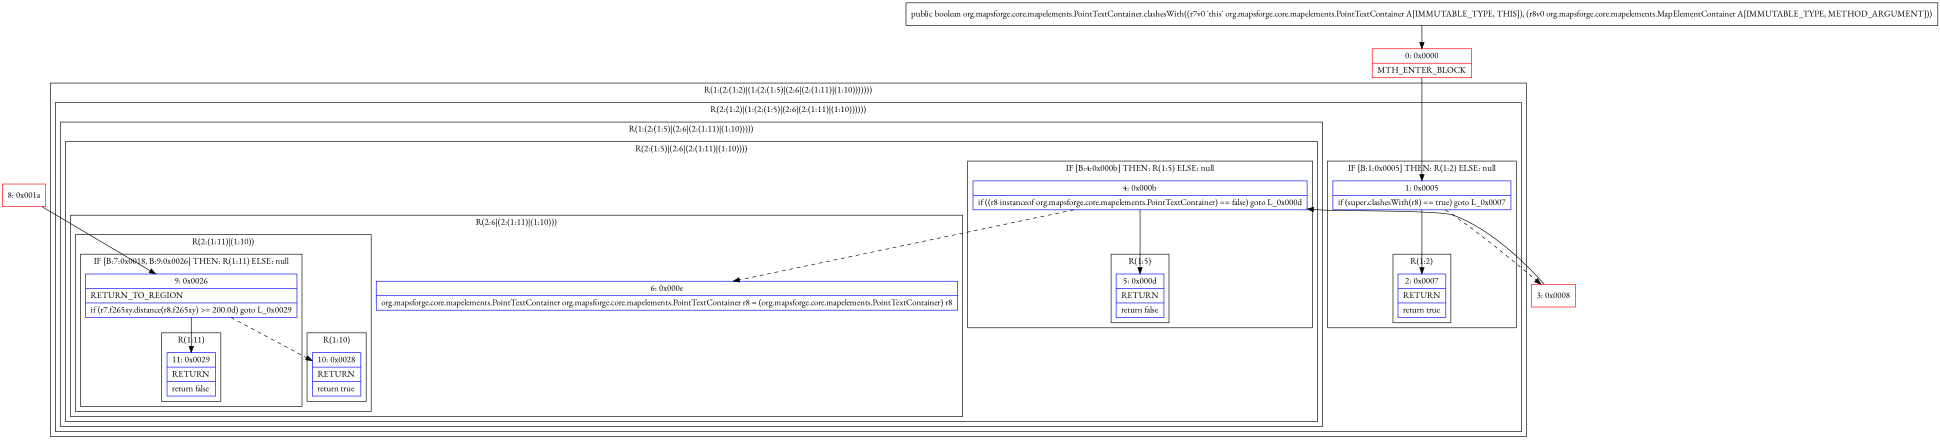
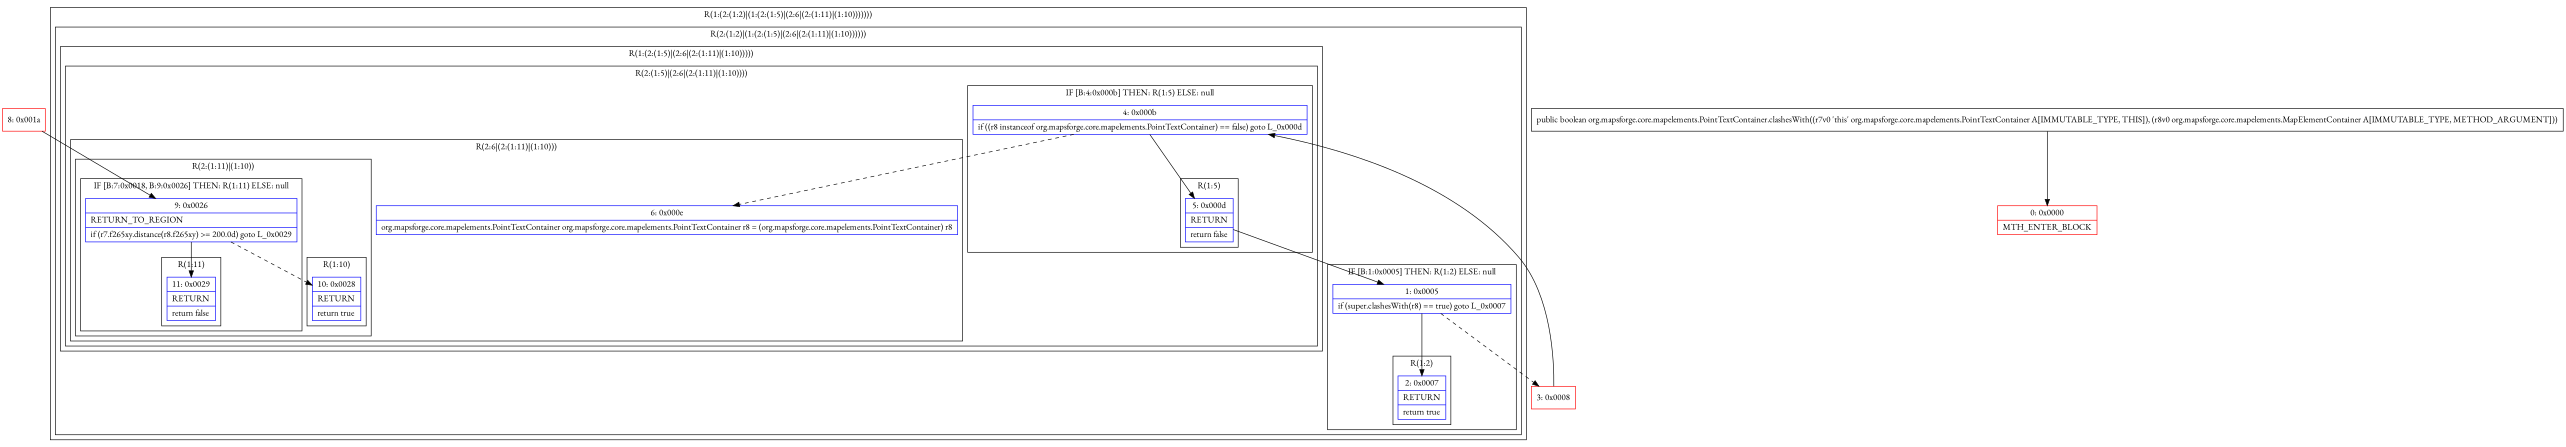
edge "0: 0x0000" -> "1: 0x0005": now "5: 0x000d" -> "1: 0x0005"
